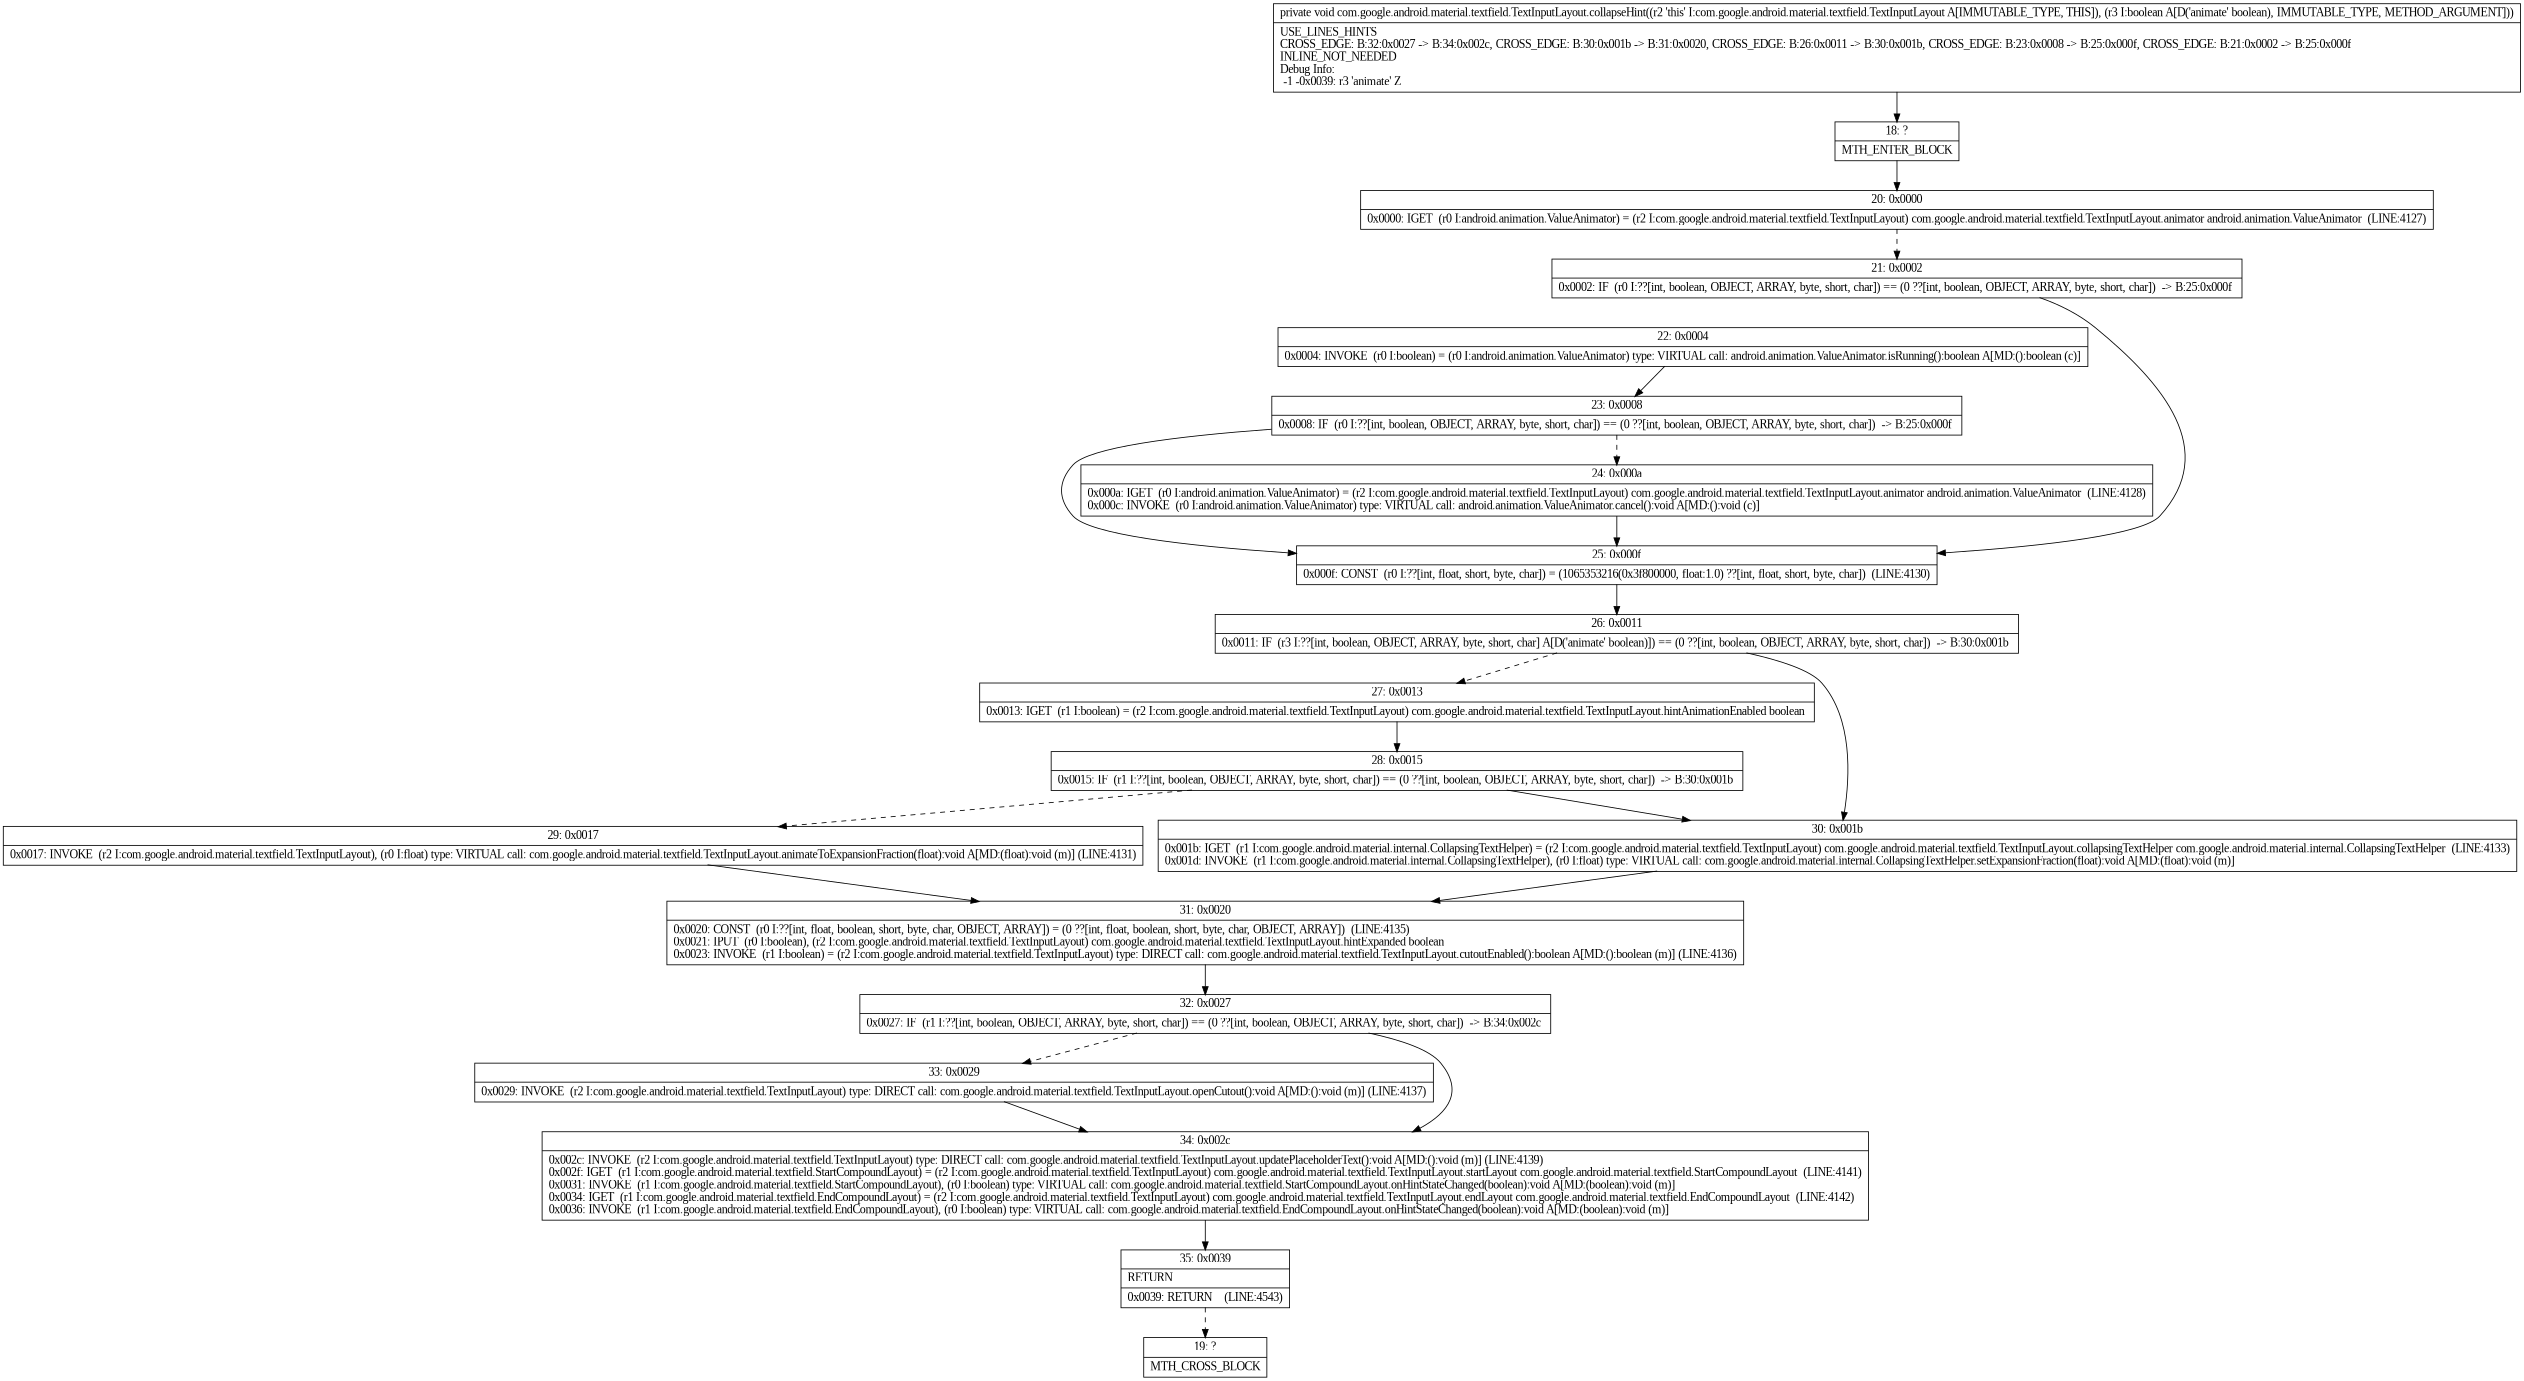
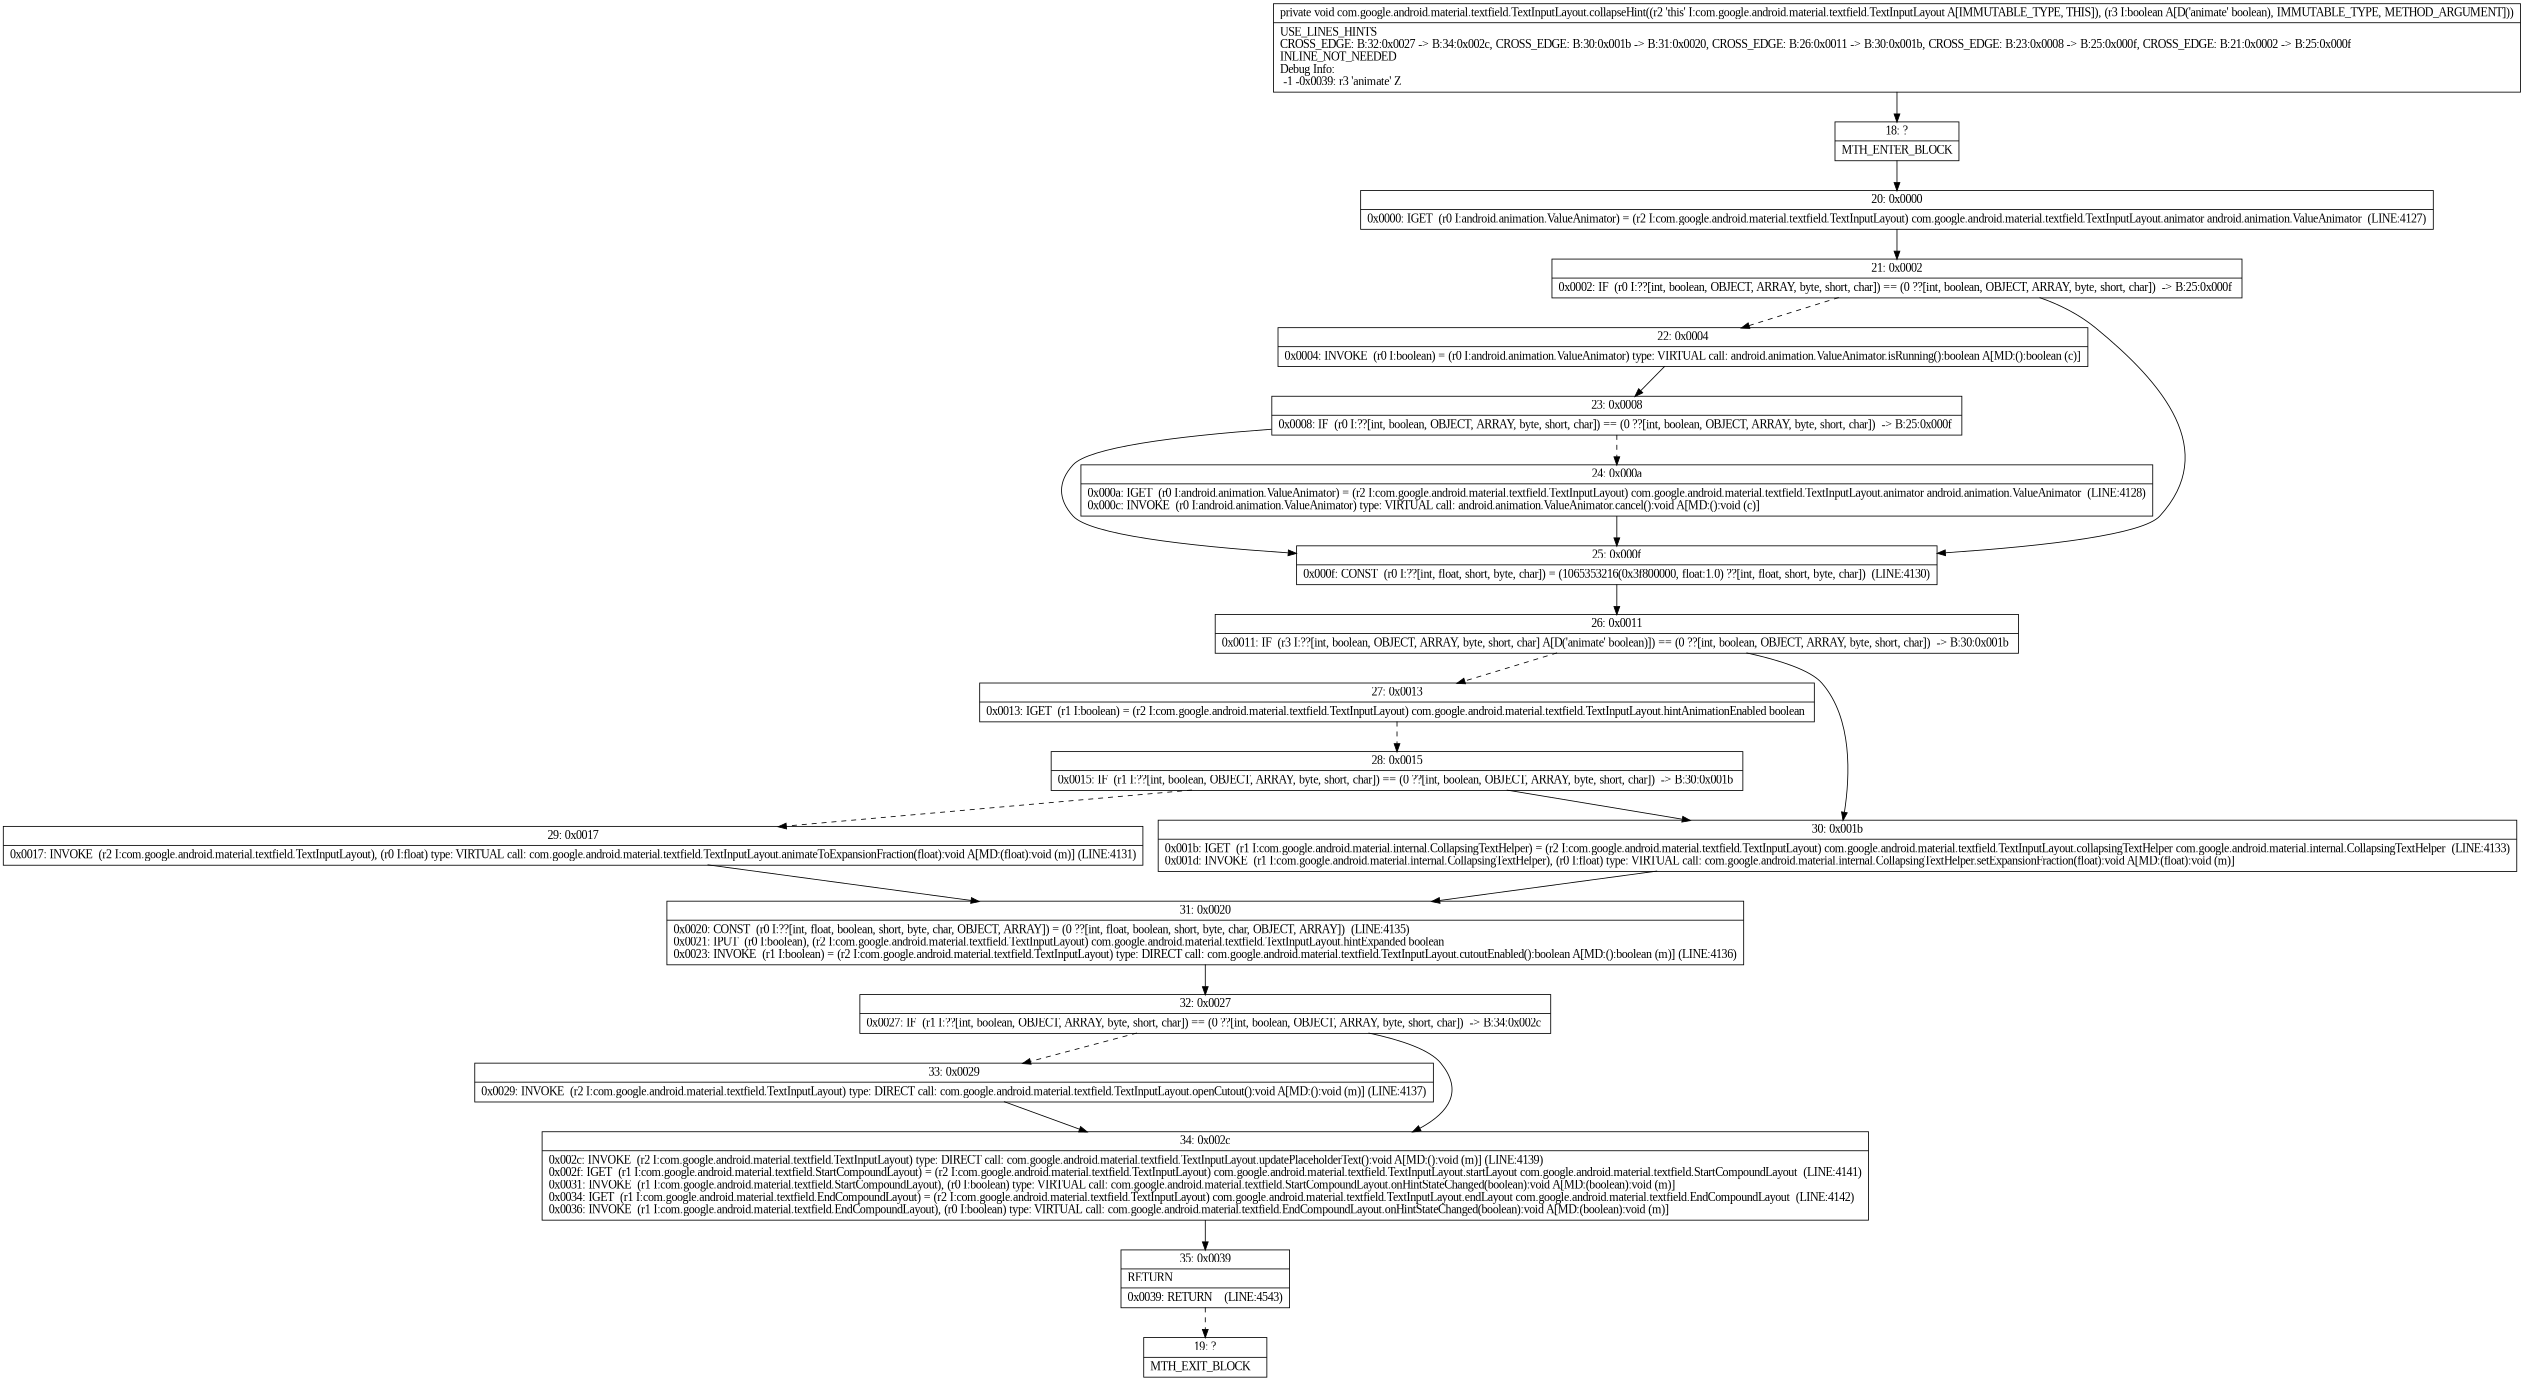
edge "20: 0x0000" -> "21: 0x0002": style dashed -> solid
edge "21: 0x0002" -> "22: 0x0004": added
edge "27: 0x0013" -> "28: 0x0015": style solid -> dashed
node "19: ?": text "MTH_CROSS_BLOCK" -> "MTH_EXIT_BLOCK"
